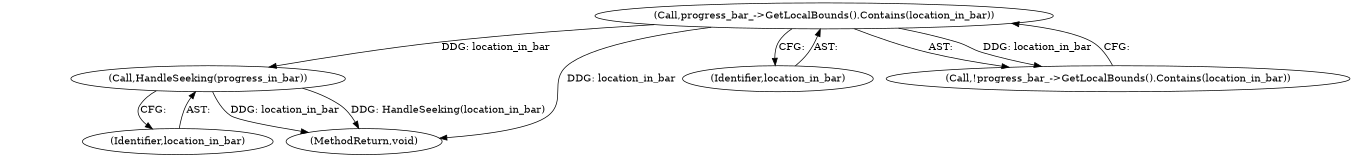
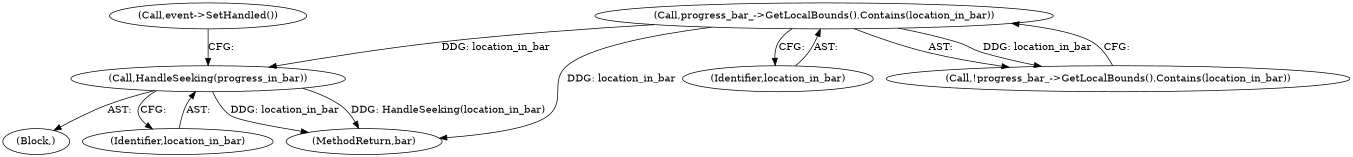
node "(Call,event->SetHandled())": added
node "(Block,)": added
node "(MethodReturn,void)": label "(MethodReturn,void)" -> "(MethodReturn,bar)"
